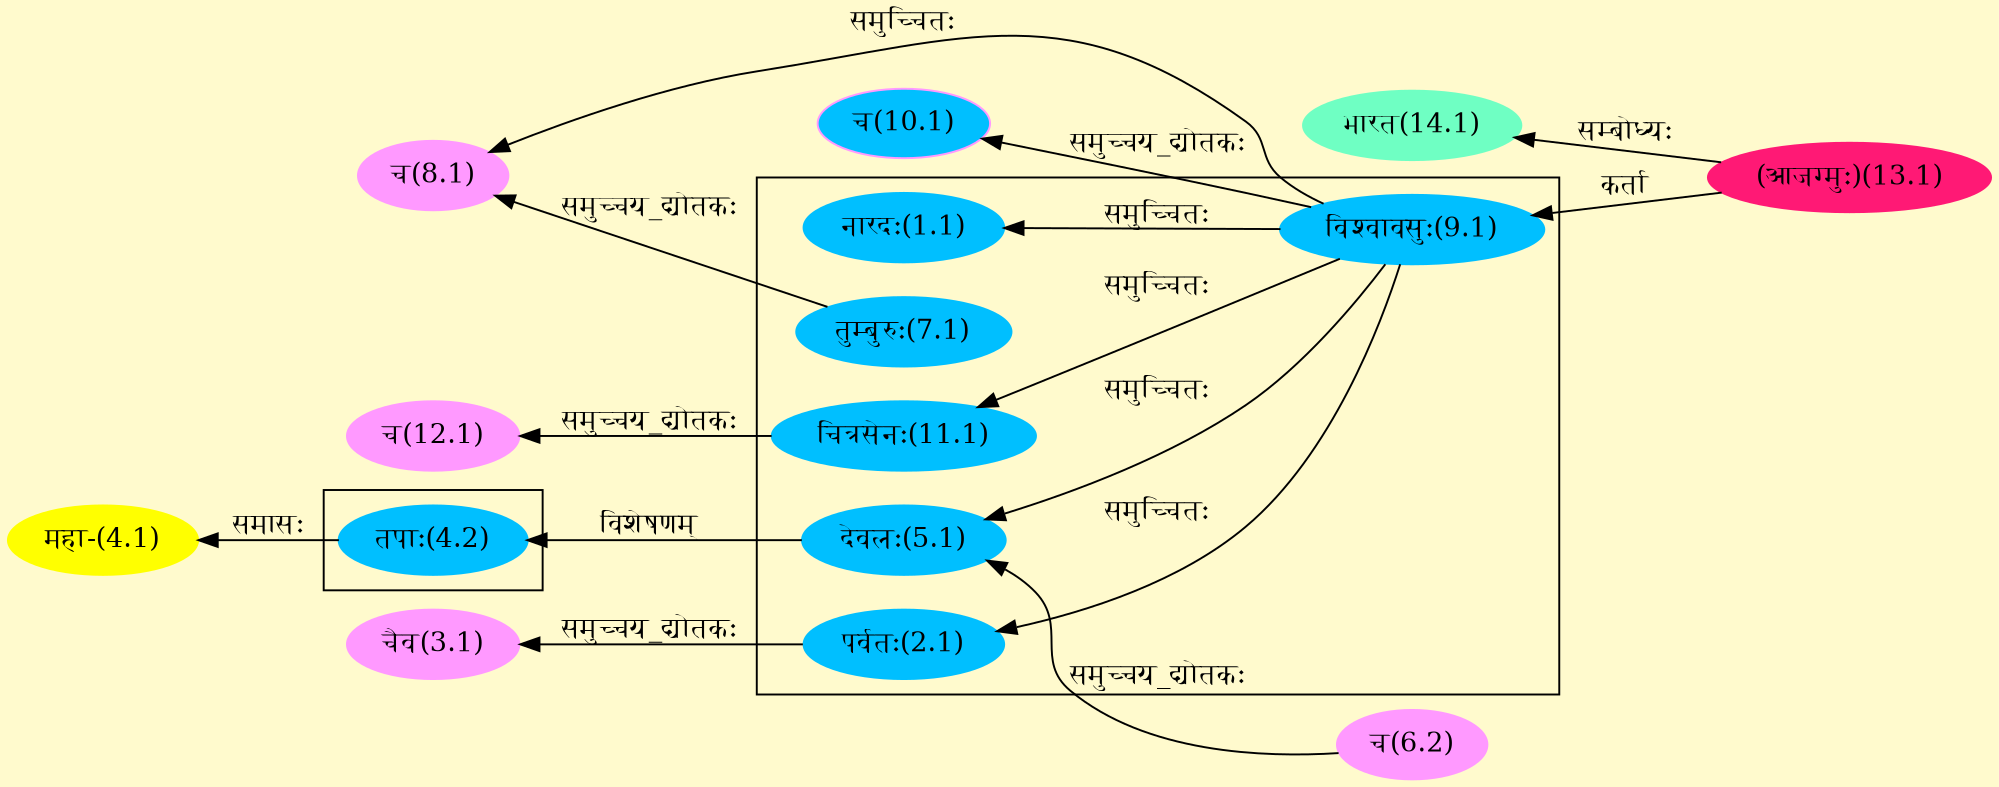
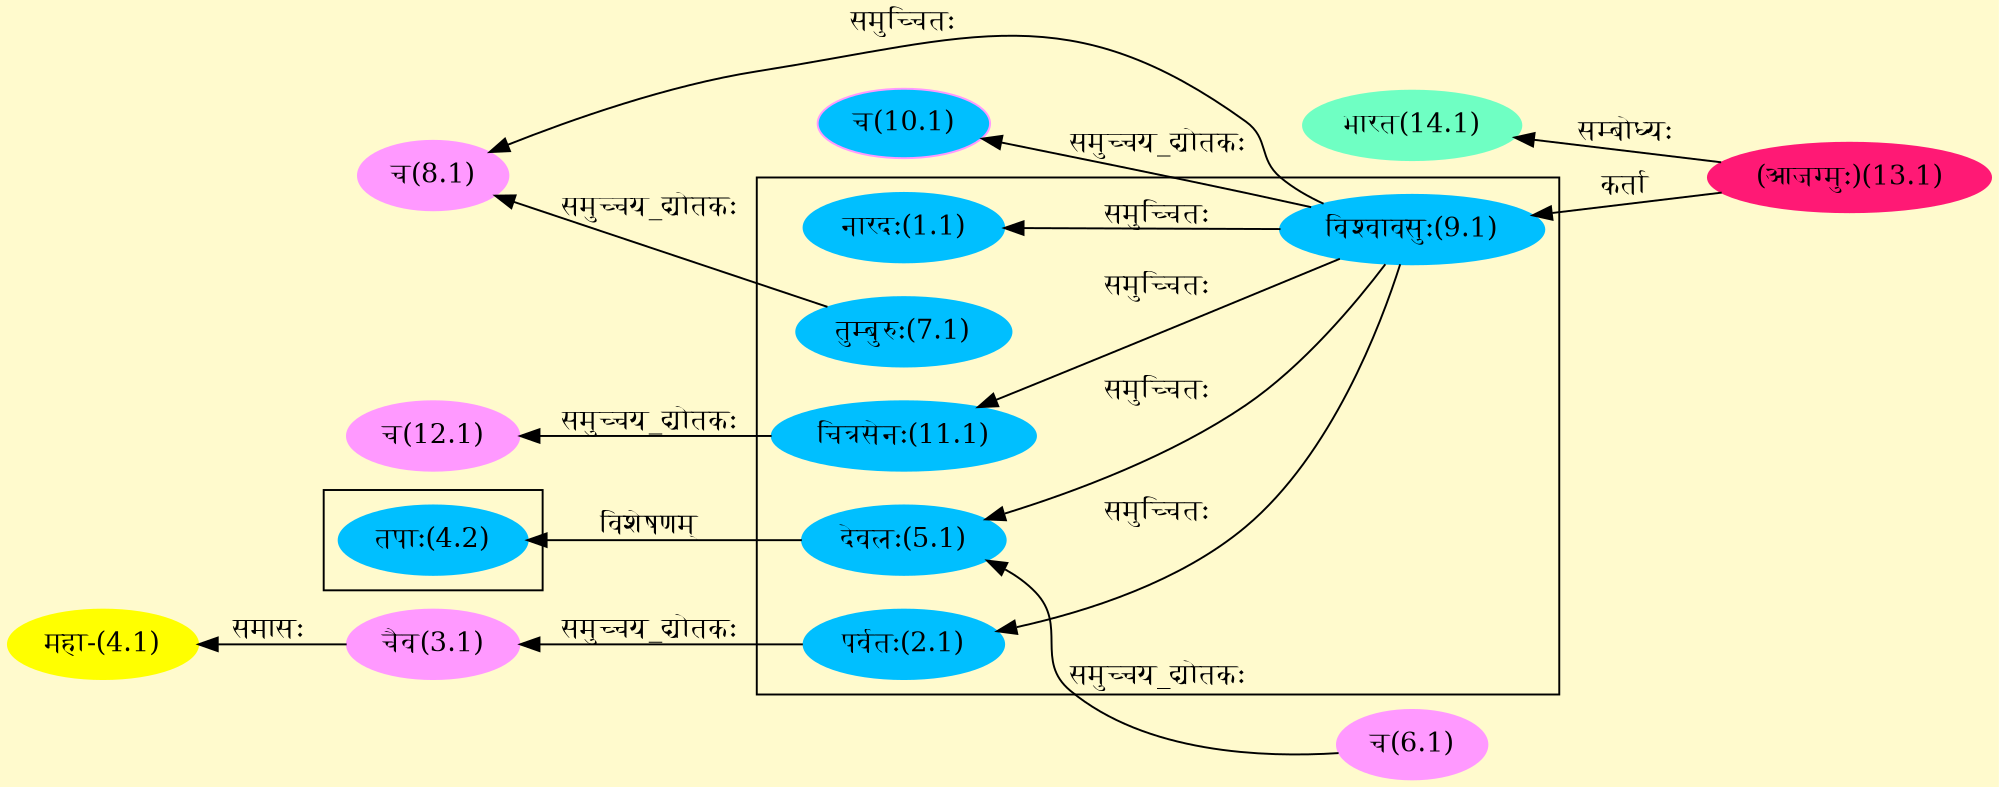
edge "तपाः(4.2)" -> "महा-(4.1)": now "चैव(3.1)" -> "महा-(4.1)"
node "च(6.2)": label "च(6.2)" -> "च(6.1)"
